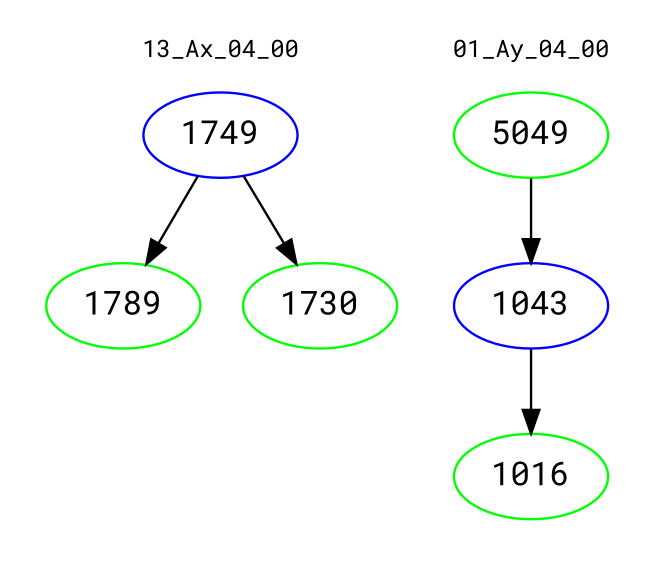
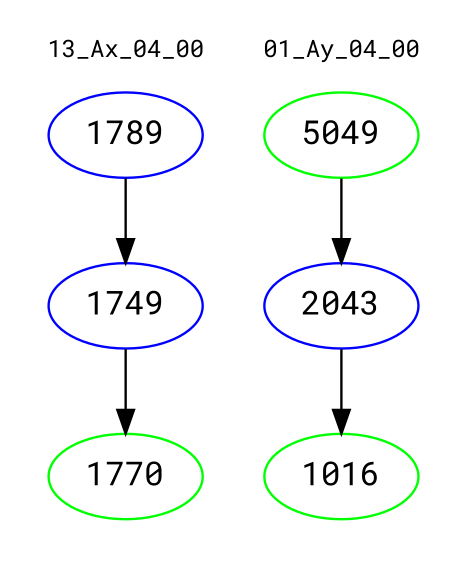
edge "1749" -> "1789": reversed
node "1789": color green -> blue
node "1730": label "1730" -> "1770"
node "1043": label "1043" -> "2043"
